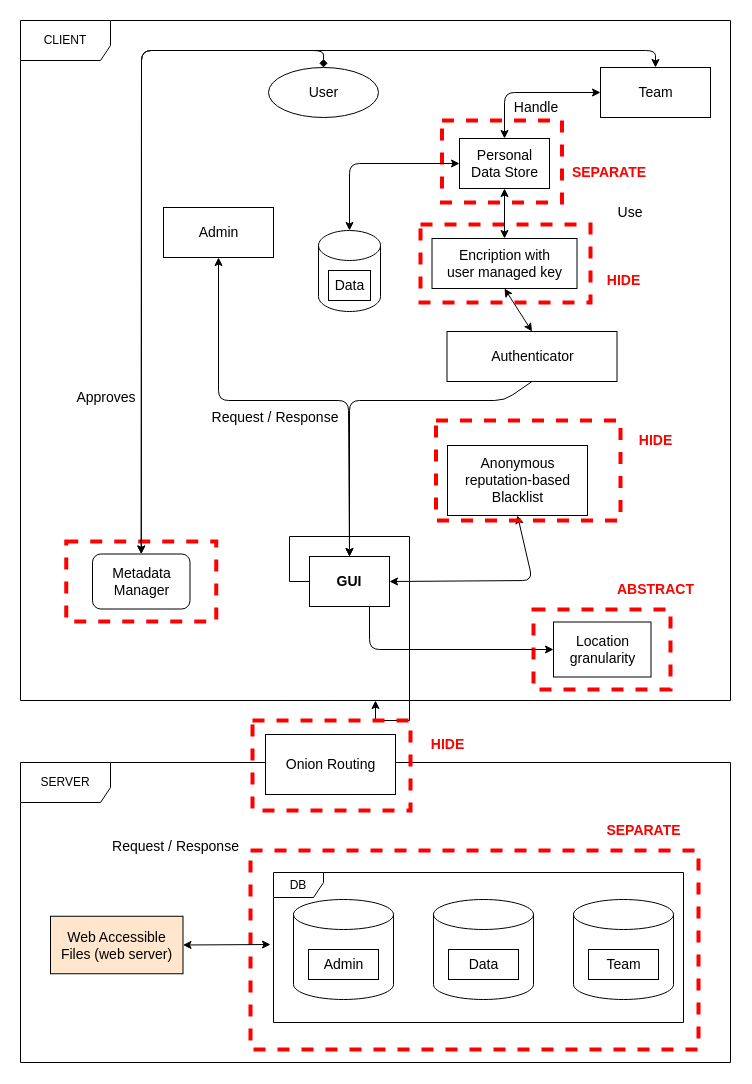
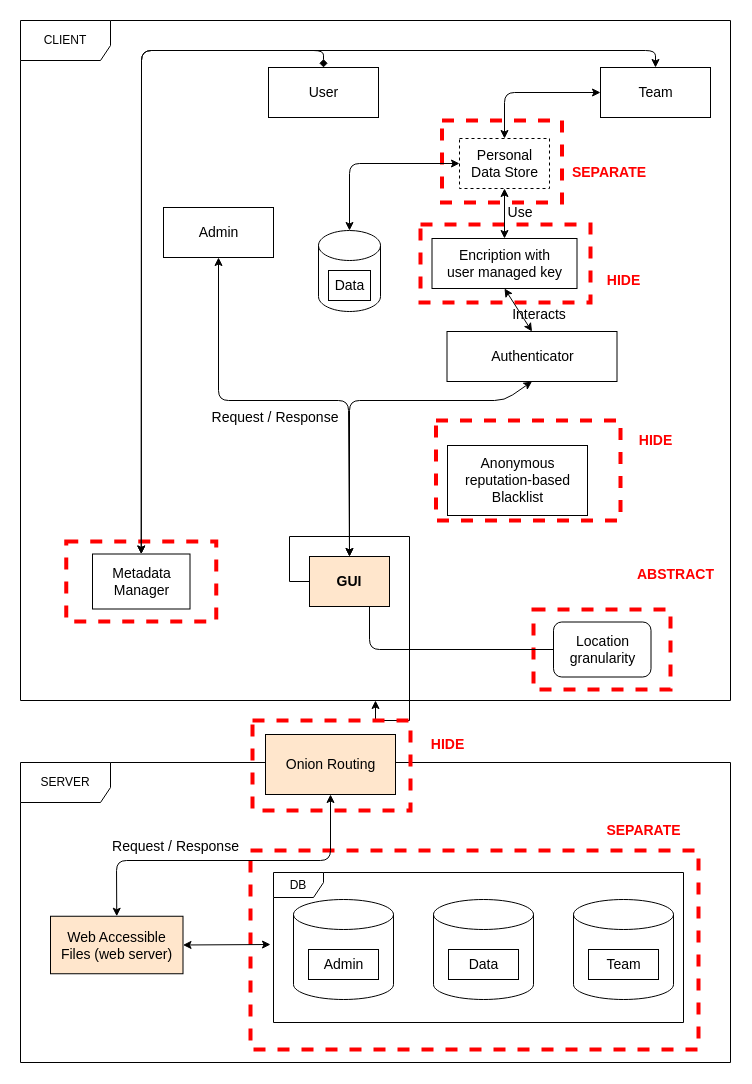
node "User": shape ellipse -> rectangle
node "Handle": removed
node "Personal Data Store": style solid -> dashed
node "Use": moved (631, 213) -> (521, 213)
node "Interacts": added
edge "Authenticator" -> "GUI": arrowhead none -> classic
node "Approves": removed
edge "Anonymous reputation-based Blacklist" -- "GUI": removed
node "Metadata Manager": shape rounded rectangle -> rectangle
node "GUI": fillcolor #ffffff -> #ffe6cc
node "ABSTRACT": moved (656, 590) -> (676, 575)
edge "GUI" -> "Location granularity": arrowhead classic -> none
node "Location granularity": shape rectangle -> rounded rectangle
node "Onion Routing": fillcolor #ffffff -> #ffe6cc
edge "Onion Routing" -- "Web Accessible Files (web server)": added
